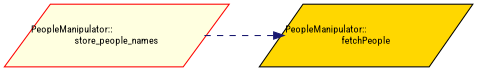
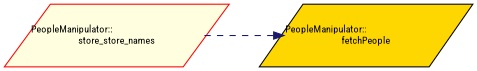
node "PeopleManipulator:: store_people_names": label "PeopleManipulator:: store_people_names" -> "PeopleManipulator:: store_store_names"
